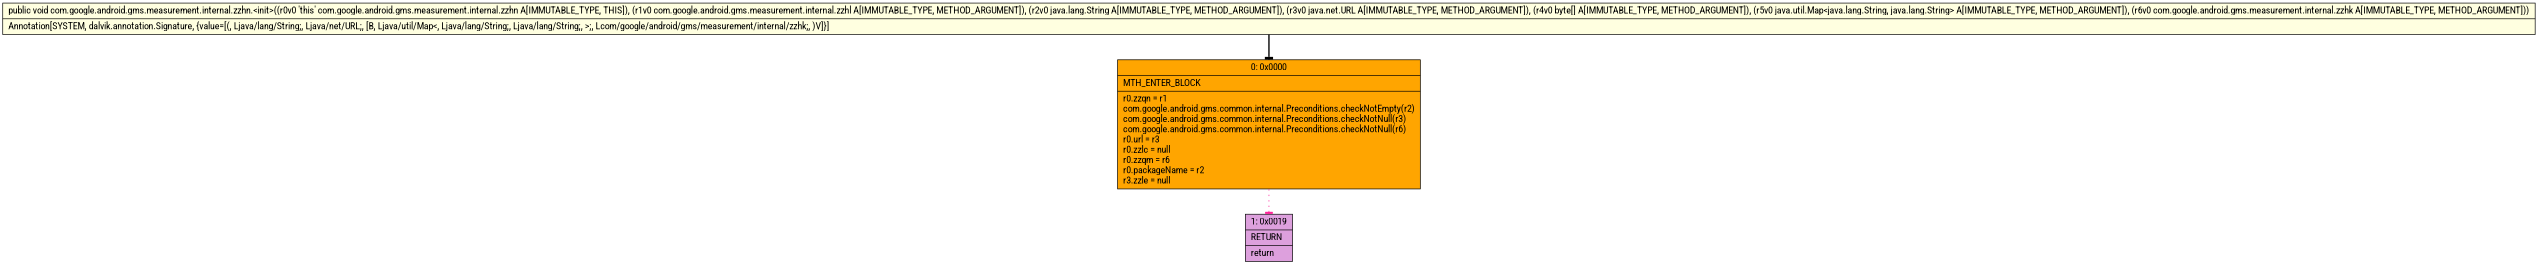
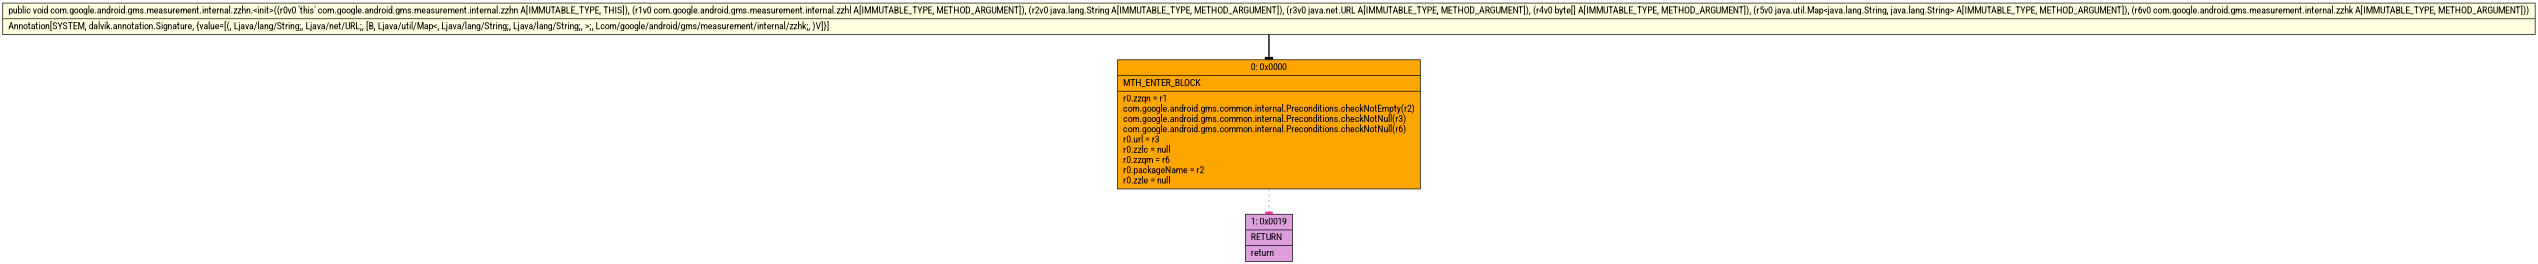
node "0: 0x0000": text "r3.zzle = null" -> "r0.zzle = null"
